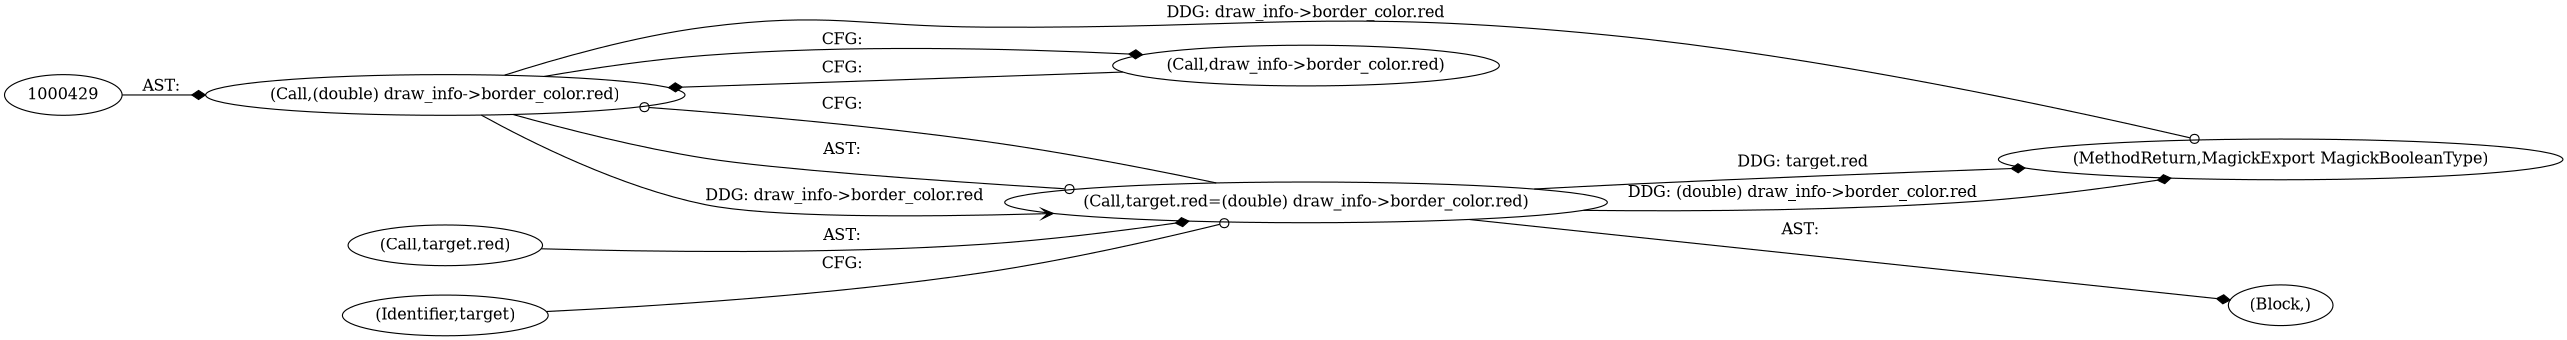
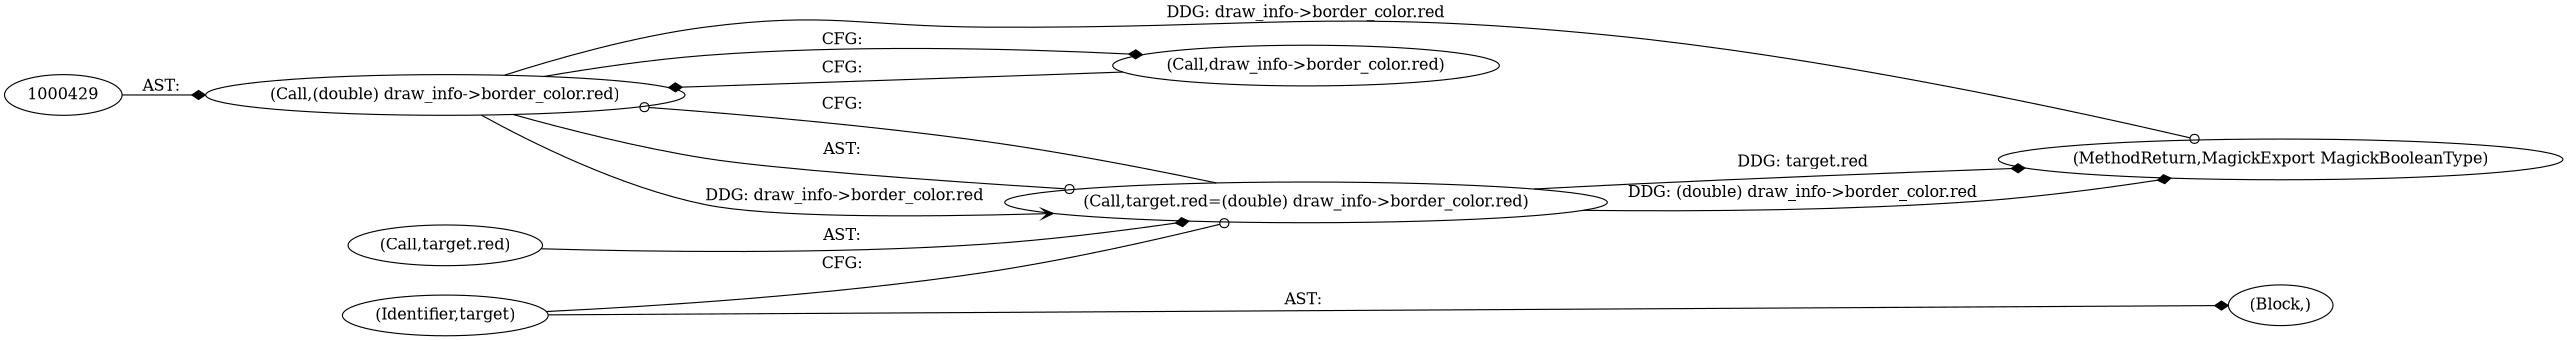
edge "(Call,target.red=(double) draw_info->border_color.red)" -> "(Block,)": now "(Identifier,target)" -> "(Block,)"
